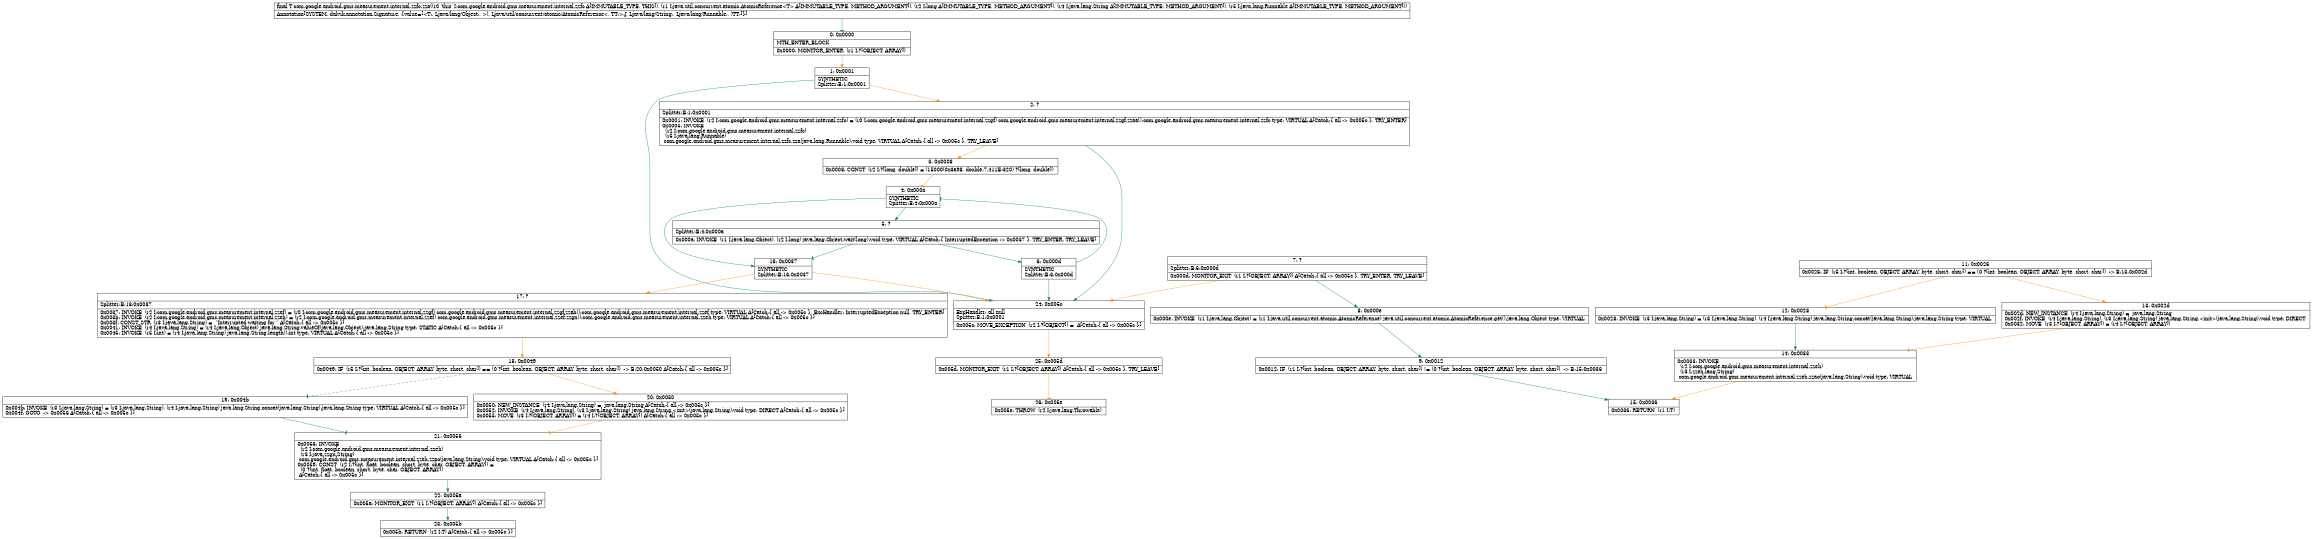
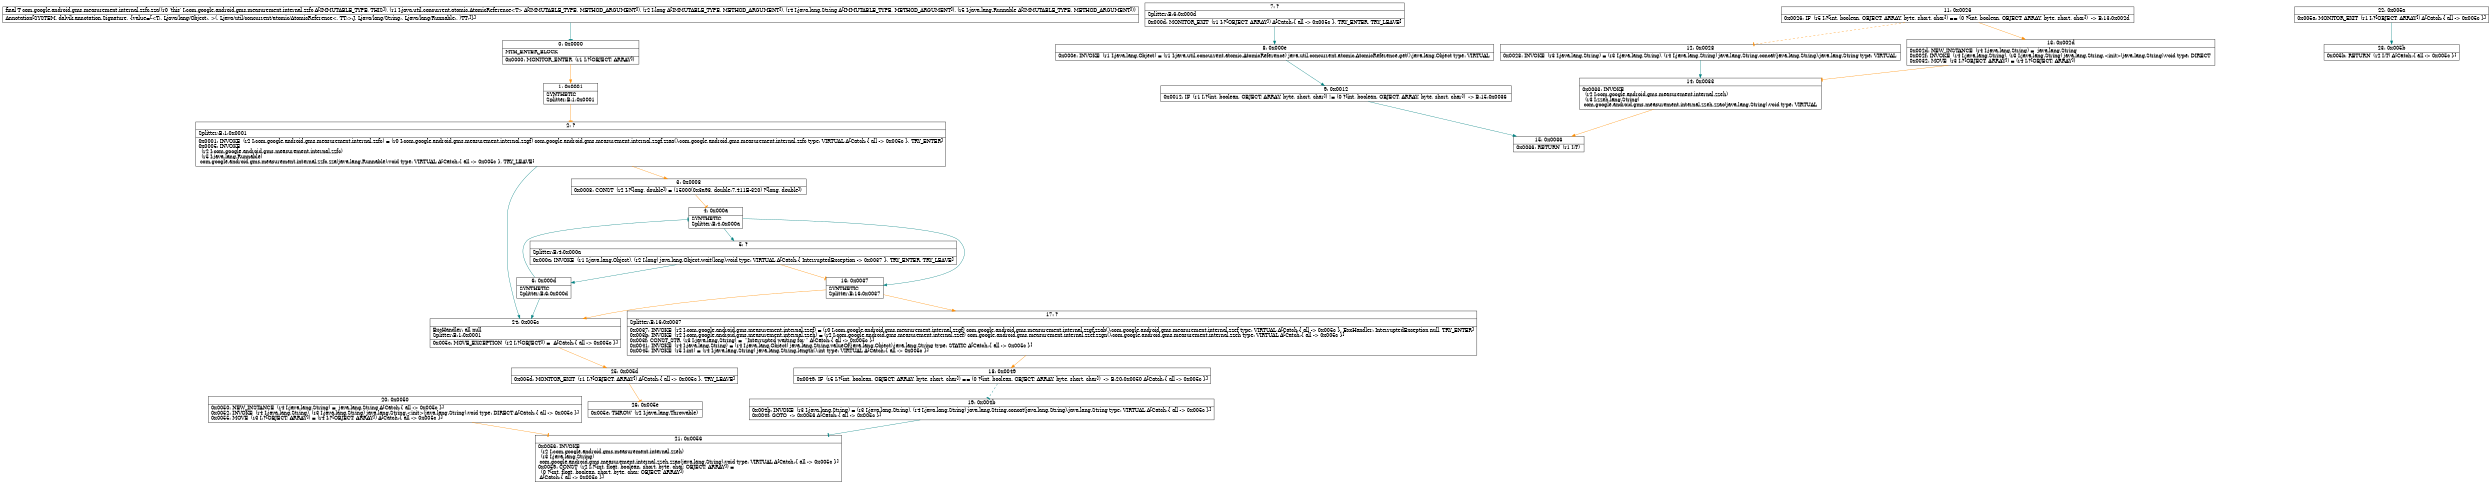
edge "1: 0x0001" -> "2: ?": arrowhead normal -> tee
edge "5: ?" -> "16: 0x0037": color teal -> darkorange
edge "1: 0x0001" -> "24: 0x005c": removed
edge "7: ?" -> "24: 0x005c": removed
edge "11: 0x0026" -> "12: 0x0028": style solid -> dashed
edge "18: 0x0049" -> "20: 0x0050": removed
node "21: 0x0056": text "(r3 I:java.zzgn.String)" -> "(r3 I:java.lang.String)"
edge "21: 0x0056" -> "22: 0x005a": removed
